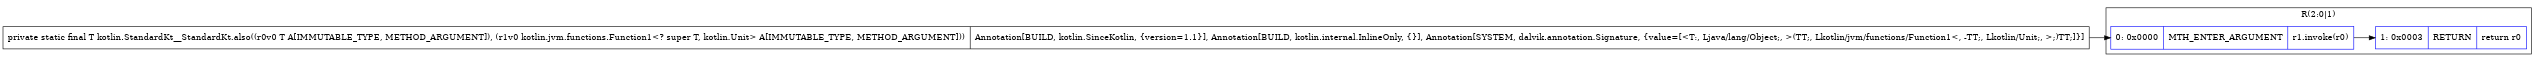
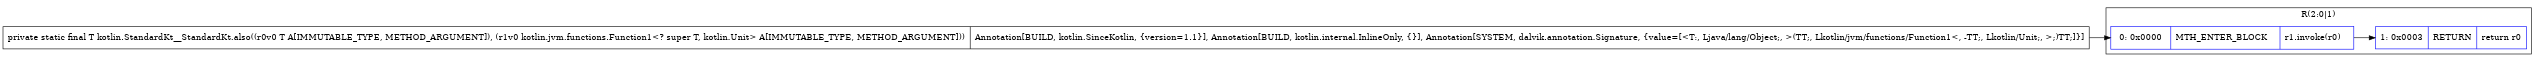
node "0: 0x0000": text "MTH_ENTER_ARGUMENT" -> "MTH_ENTER_BLOCK"
